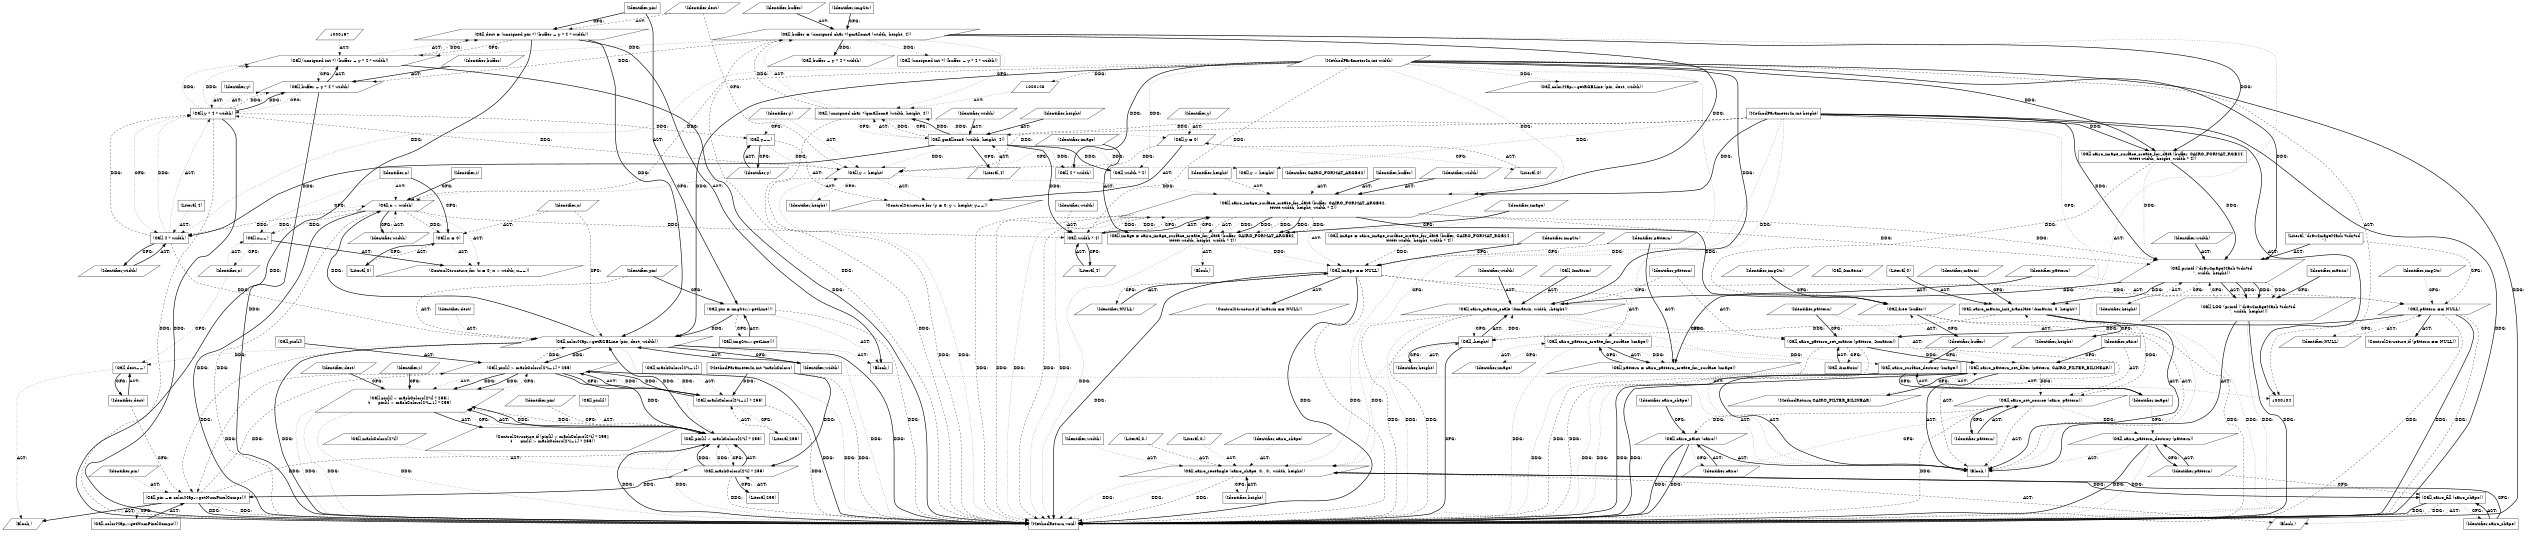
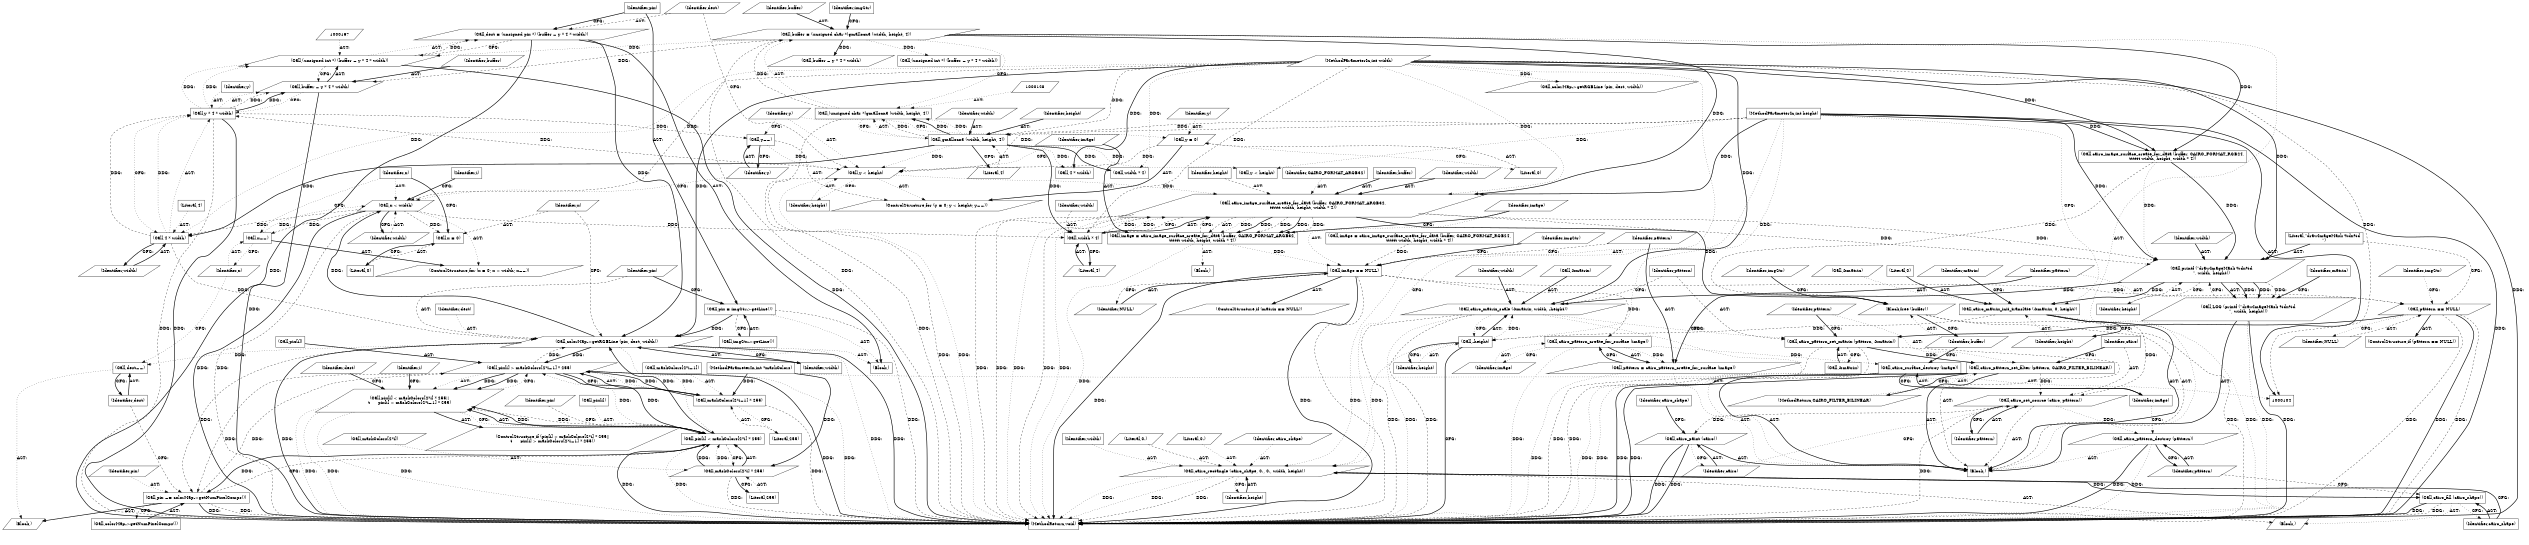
edge "(MethodParameterIn,int width)" -> "1000128": now "(MethodParameterIn,int width)" -> "(Call,gmallocn3 (width, height, 4))"
edge "(MethodParameterIn,int width)" -> "1000104": label "AST: " -> "DDG: "
edge "(MethodParameterIn,int width)" -> "(Call,cairo_rectangle (cairo_shape, 0., 0., width, height))": label "DDG: " -> "AST: "
edge "(Call,x = 0)" -> "(ControlStructure,for (x = 0; x < width; x++))": removed, label "AST:"
edge "(Call,image == NULL)" -> "(Call,cairo_pattern_create_for_surface (image))": label "AST: " -> "DDG: "
node "(Call,free (buffer))": label "(Call,free (buffer))" -> "(Block,free (buffer))"
edge "(Call,pix[i] < maskColors[2*i] * 255)" -> "(Call,pix[i] > maskColors[2*i+1] * 255)": added, label "DDG:"
edge "(Call,pix += colorMap->getNumPixelComps())" -> "(Call,pix[i] < maskColors[2*i] * 255)": label "DDG: " -> "CFG: "
edge "(Call,maskColors[2*i] * 255)" -> "(Call,pix += colorMap->getNumPixelComps())": now "(Call,pix[i] < maskColors[2*i] * 255)" -> "(Call,pix += colorMap->getNumPixelComps())"
edge "(MethodParameterIn,int *maskColors)" -> "(MethodReturn,void)": removed, label "DDG:"
